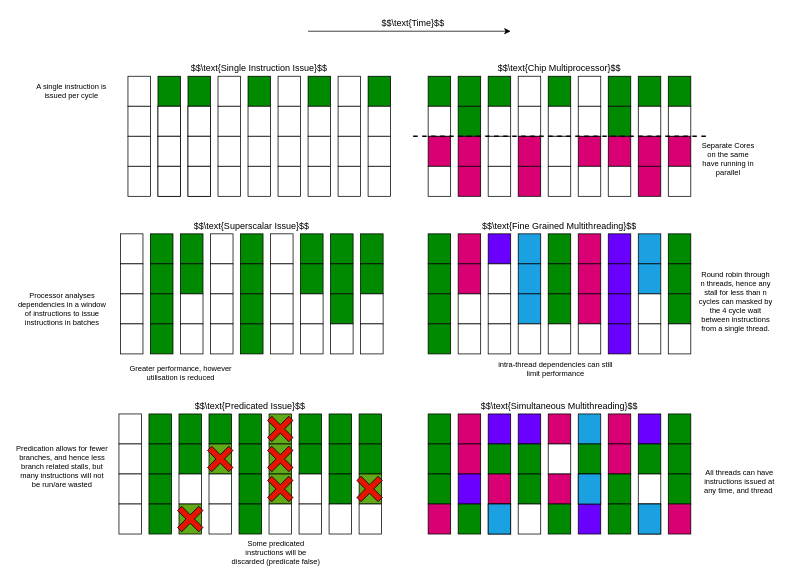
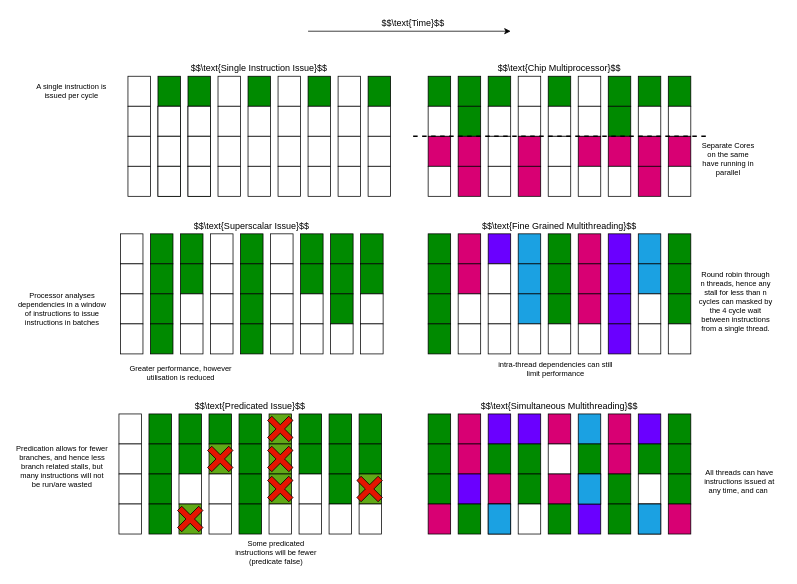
node "All threads can have instructions issued at any time, and thread": label "All threads can have instructions issued at any time, and thread" -> "All threads can have instructions issued at any time, and can"
node "Some predicated instructions will be discarded (predicate false)": label "Some predicated instructions will be discarded (predicate false)" -> "Some predicated instructions will be fewer (predicate false)"
